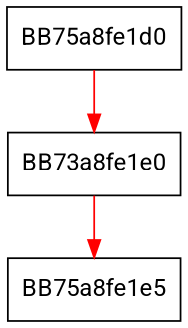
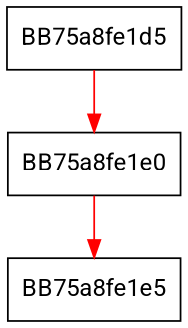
node "BB75a8fe1d0": label "BB75a8fe1d0" -> "BB75a8fe1d5"
node "BB73a8fe1e0": label "BB73a8fe1e0" -> "BB75a8fe1e0"
